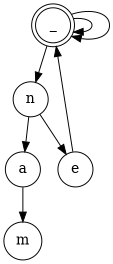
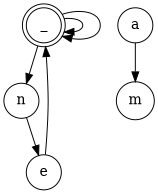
edge "n" -> "a": removed
